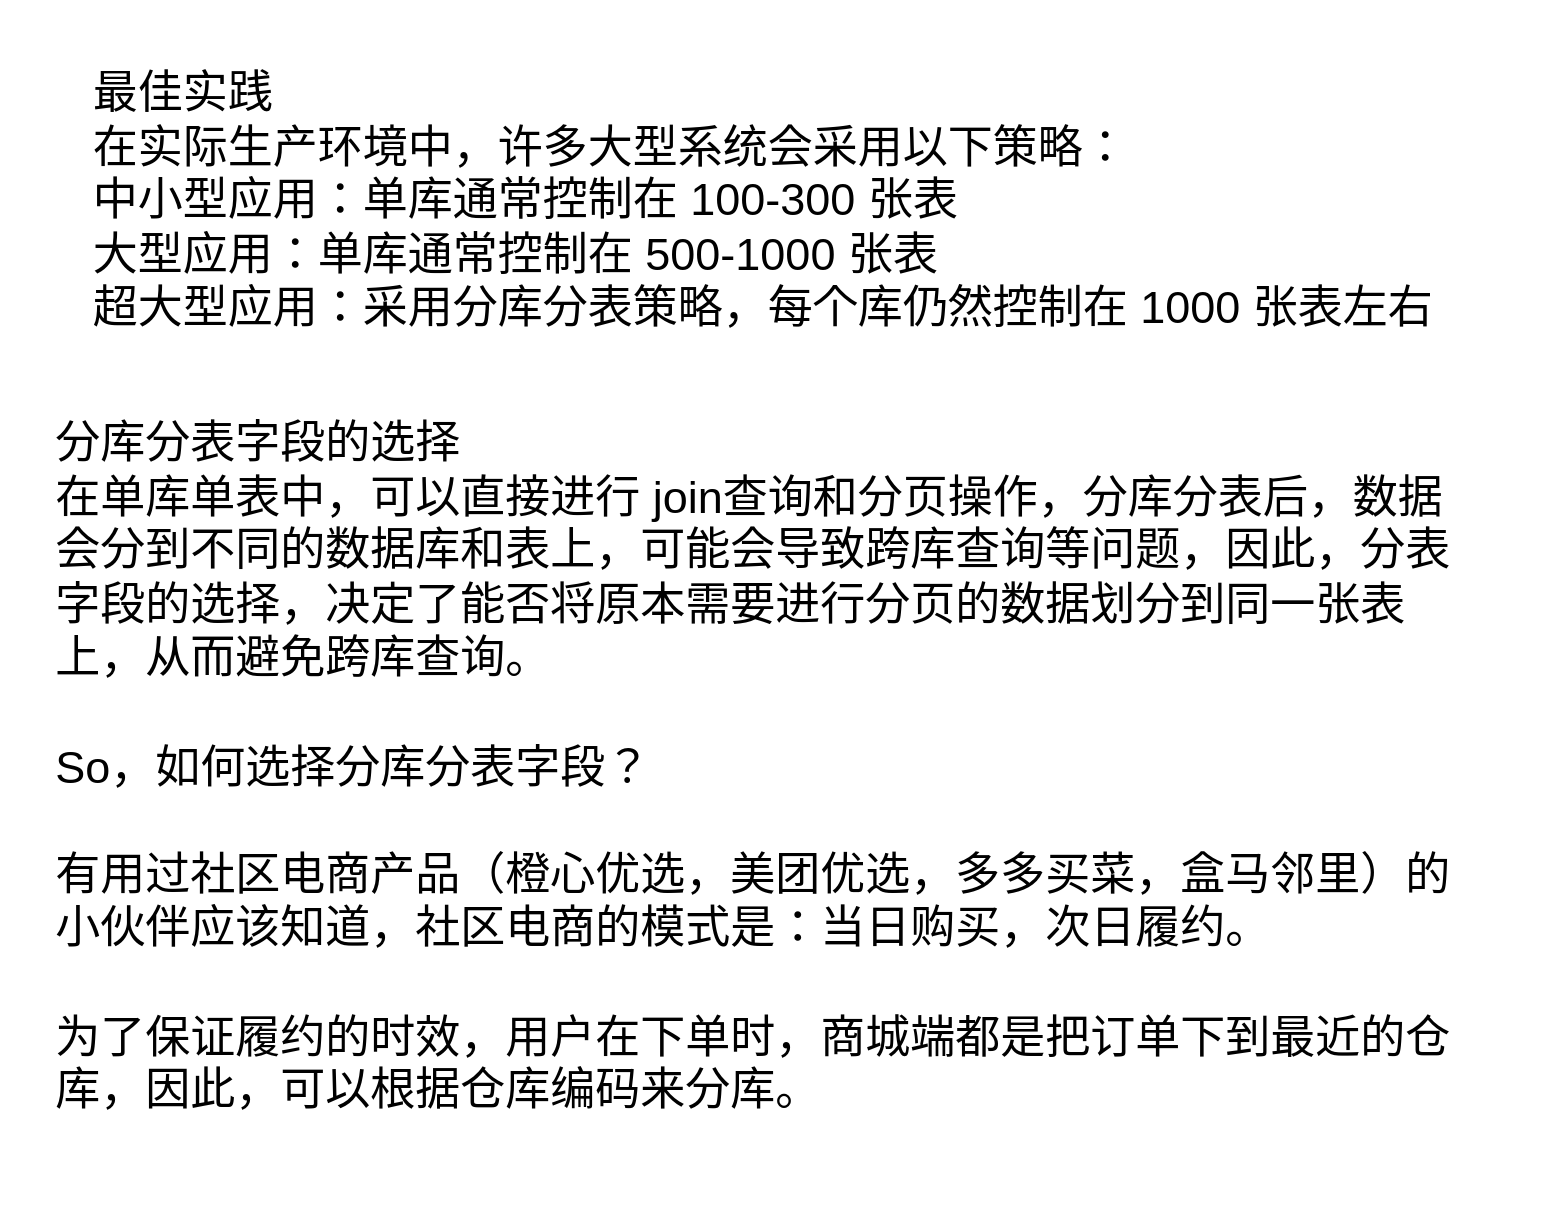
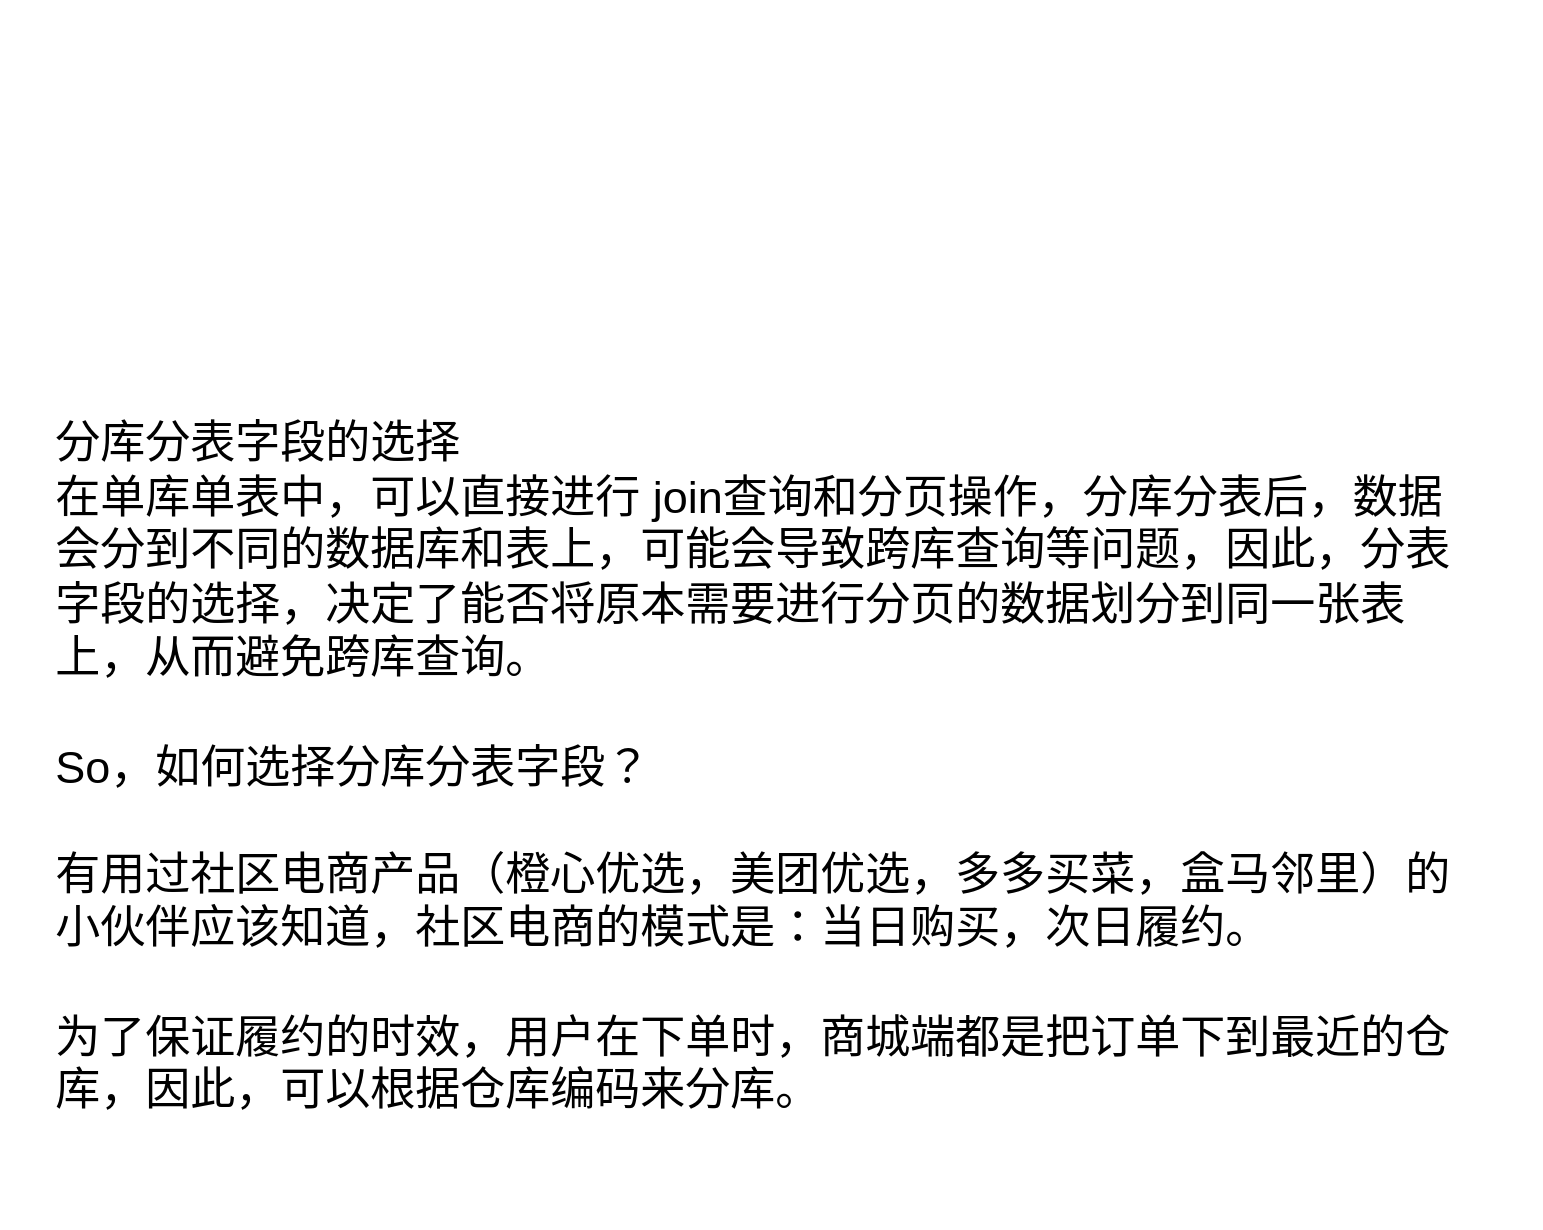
node "最佳实践 在实际生产环境中，许多大型系统会采用以下策略： 中小型应用：单库通常控制在 100-300 张表 大型应用：单库通常控制在 500-1000 张表 超大型应用：采用分库分表策略，每个库仍然控制在 1000 张表左右": removed
